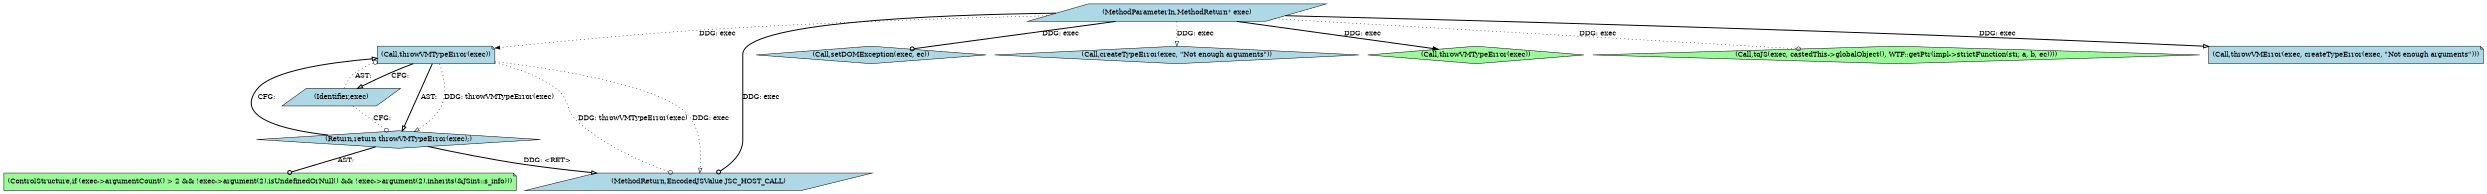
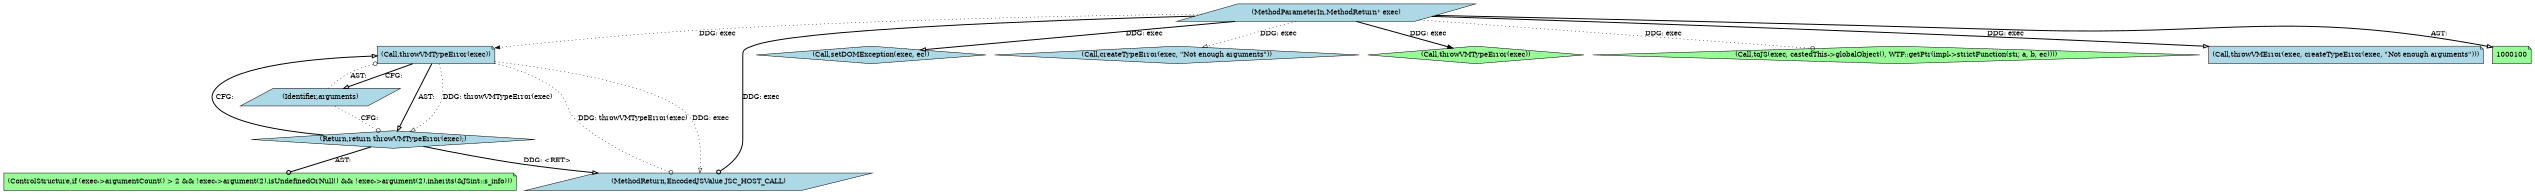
edge "(MethodParameterIn,MethodReturn* exec)" -> "(Call,setDOMException(exec, ec))": arrowhead odot -> onormal
node "1000100": added
node "(Identifier,exec)": label "(Identifier,exec)" -> "(Identifier,arguments)"
